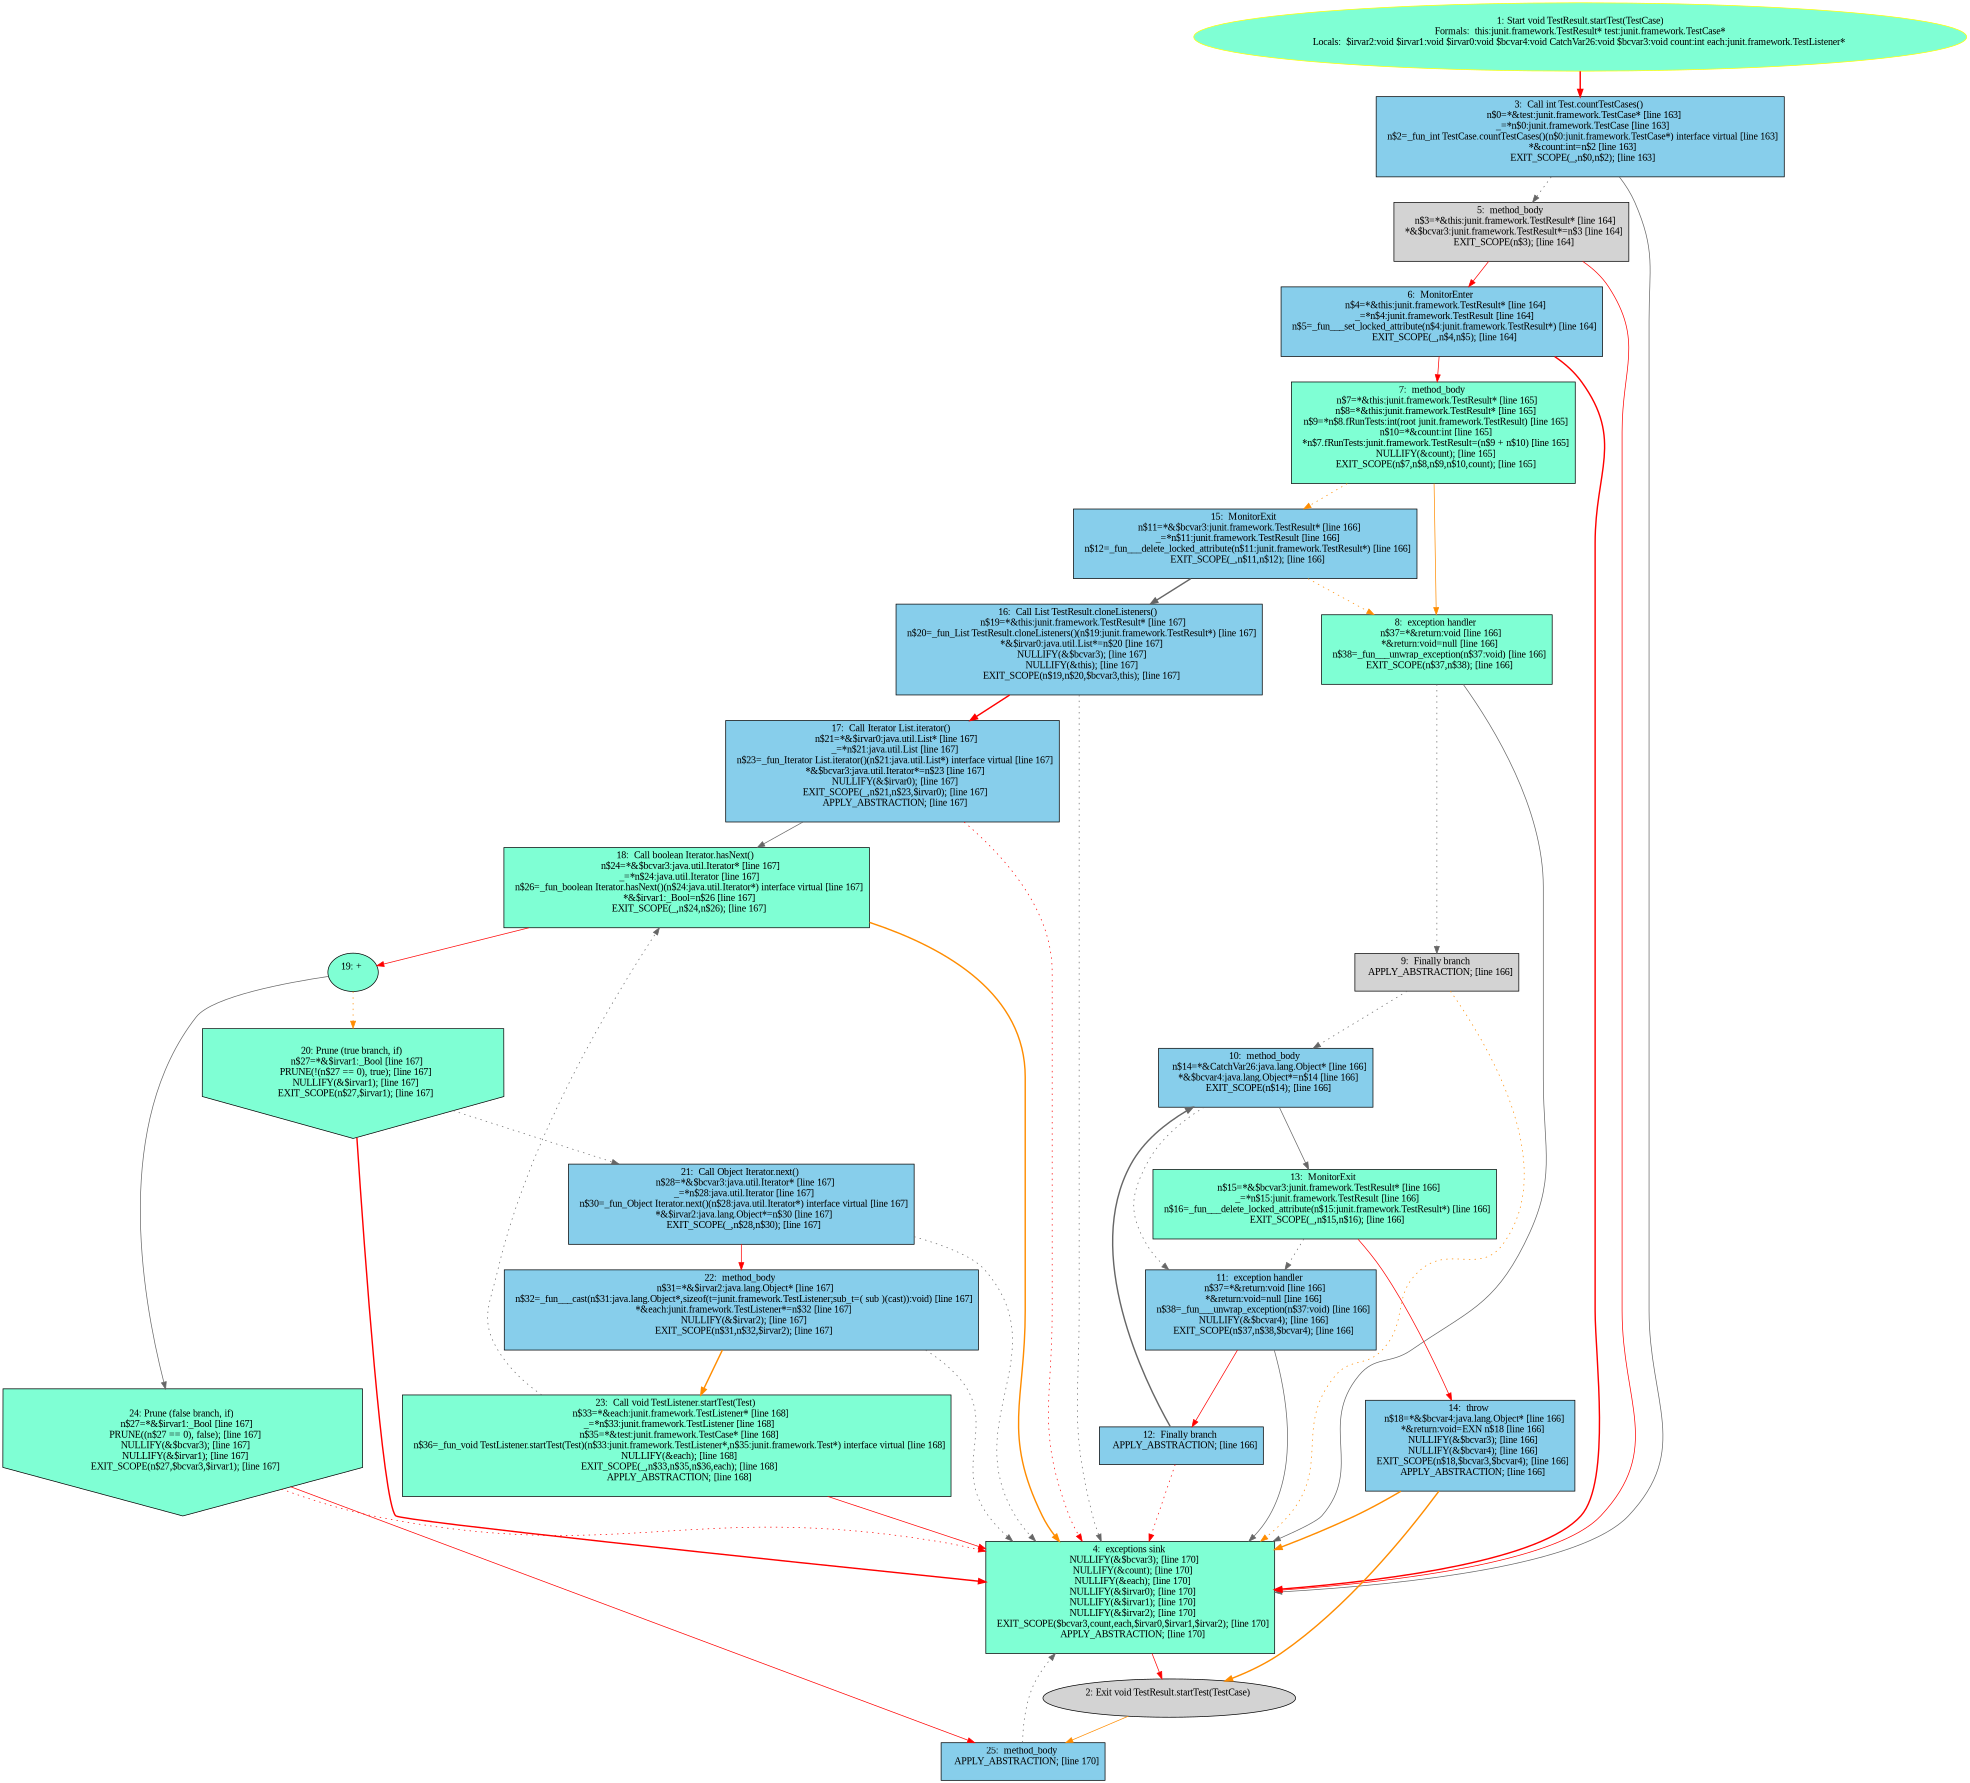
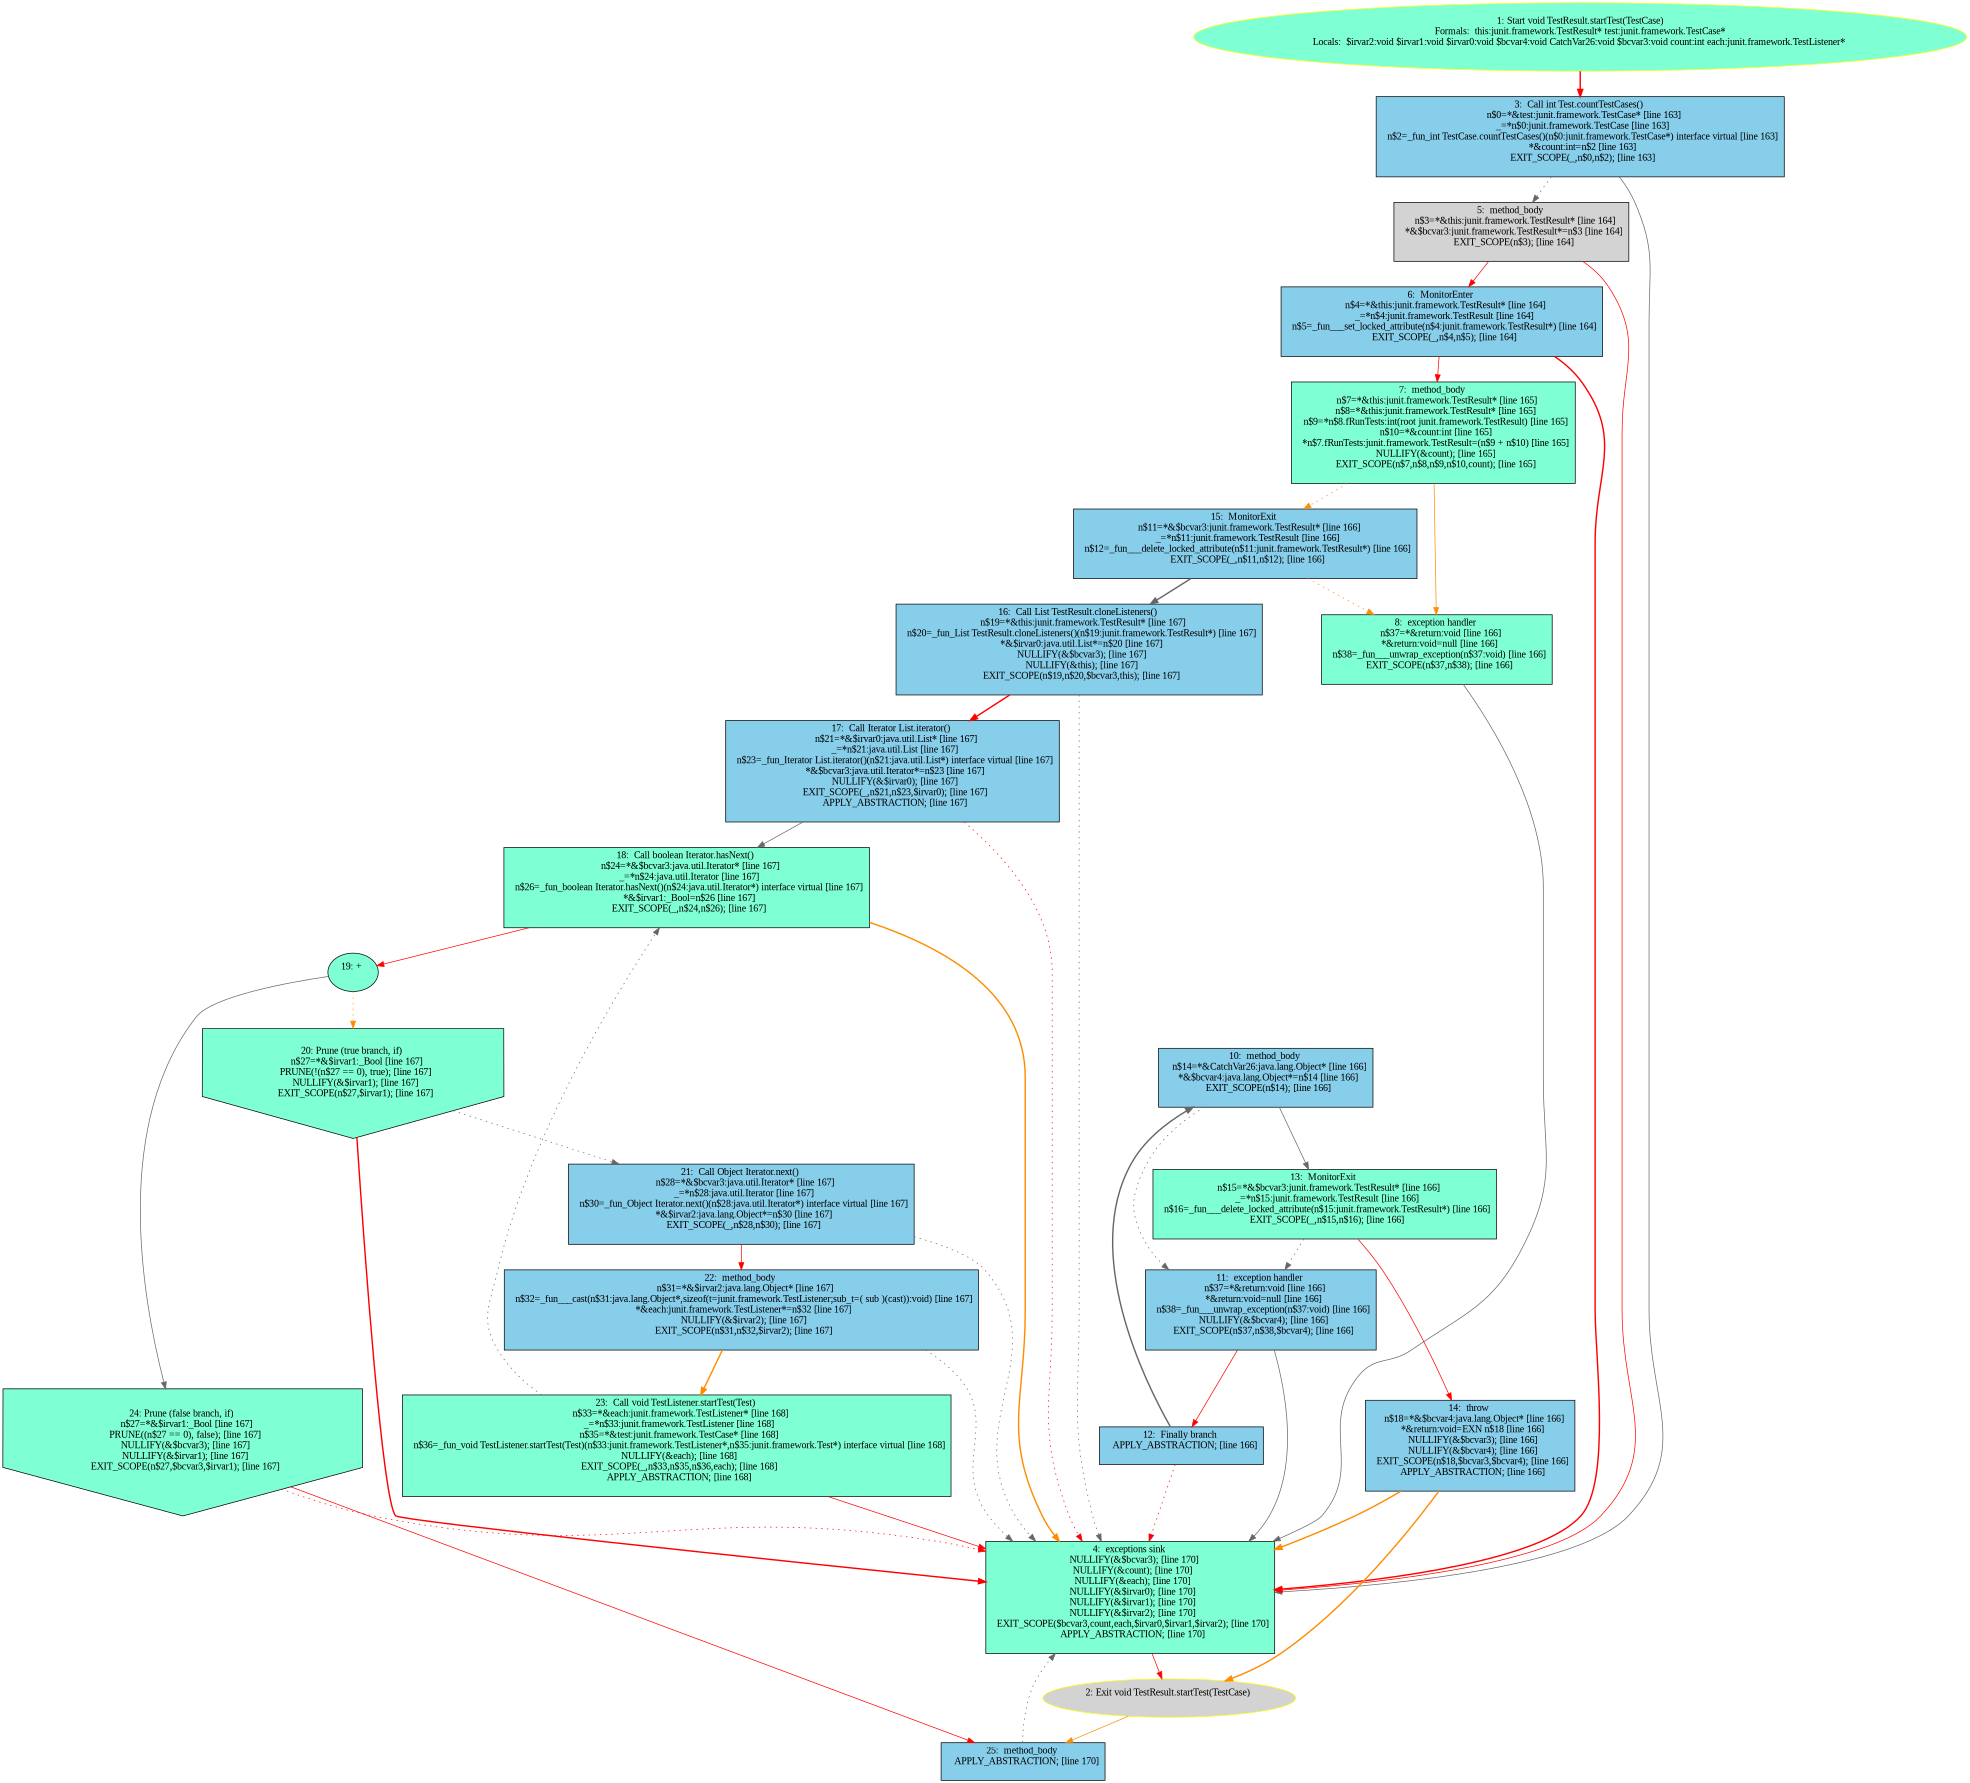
node "9:  Finally branch APPLY_ABSTRACTION; [line 166]": removed
node "2: Exit void TestResult.startTest(TestCase)": color black -> yellow
